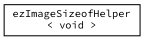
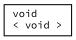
node "ezImageSizeofHelper < void >": label "ezImageSizeofHelper < void >" -> "void < void >"
